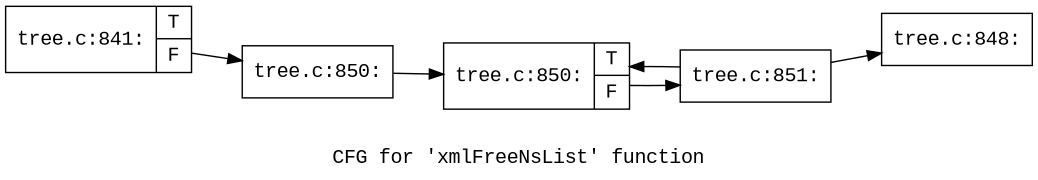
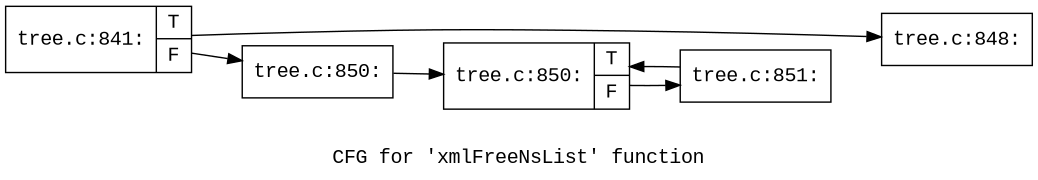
edge "tree.c:851:" -> "tree.c:848:": now "tree.c:841:" -> "tree.c:848:"
